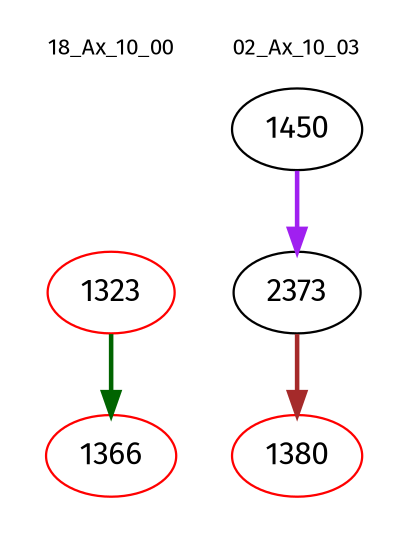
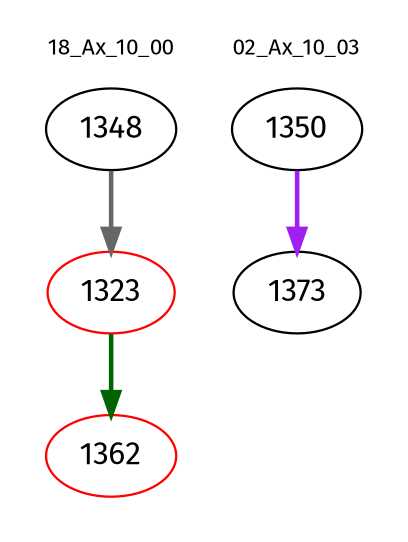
node "1348": added
node "1450": label "1450" -> "1350"
node "2373": label "2373" -> "1373"
node "1366": label "1366" -> "1362"
node "1380": removed
